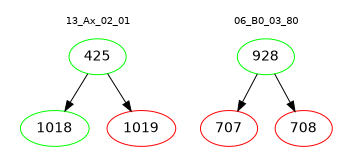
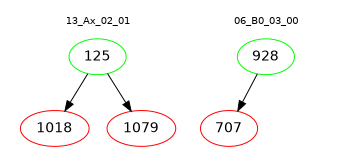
cluster "06_B0_03_80": label "06_B0_03_80" -> "06_B0_03_00"
node "425": label "425" -> "125"
node "1018": color green -> red
node "1019": label "1019" -> "1079"
node "708": removed
